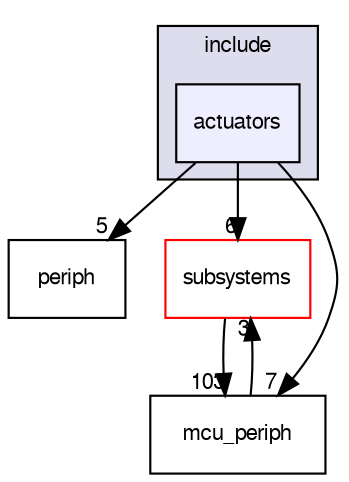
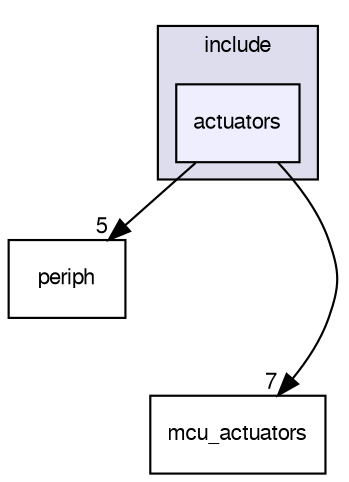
node "subsystems": removed
node "mcu_periph": label "mcu_periph" -> "mcu_actuators"
